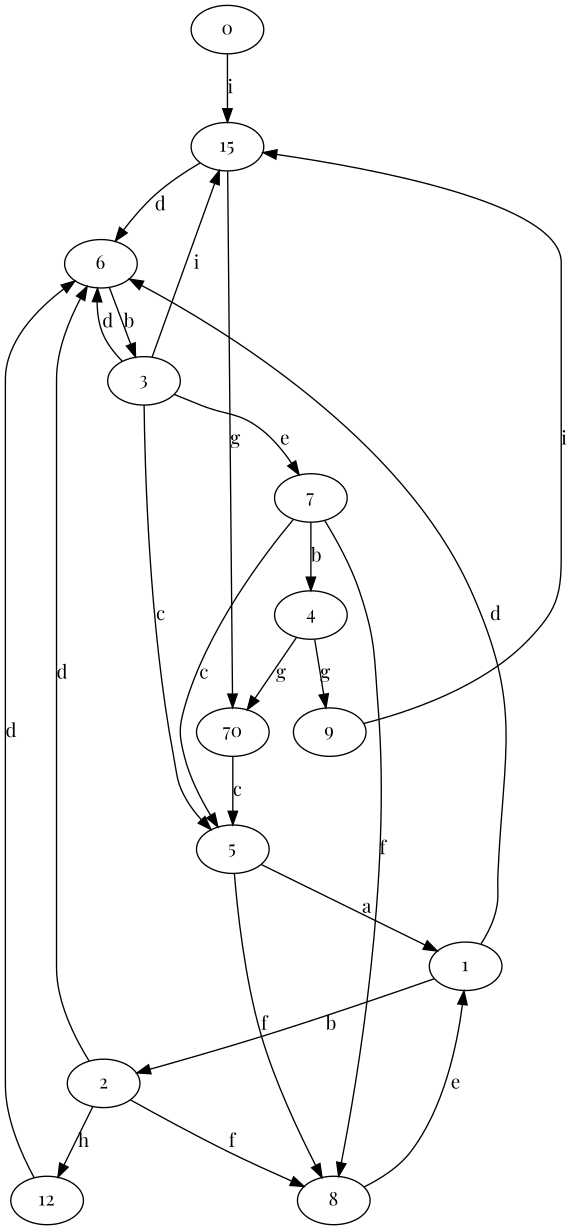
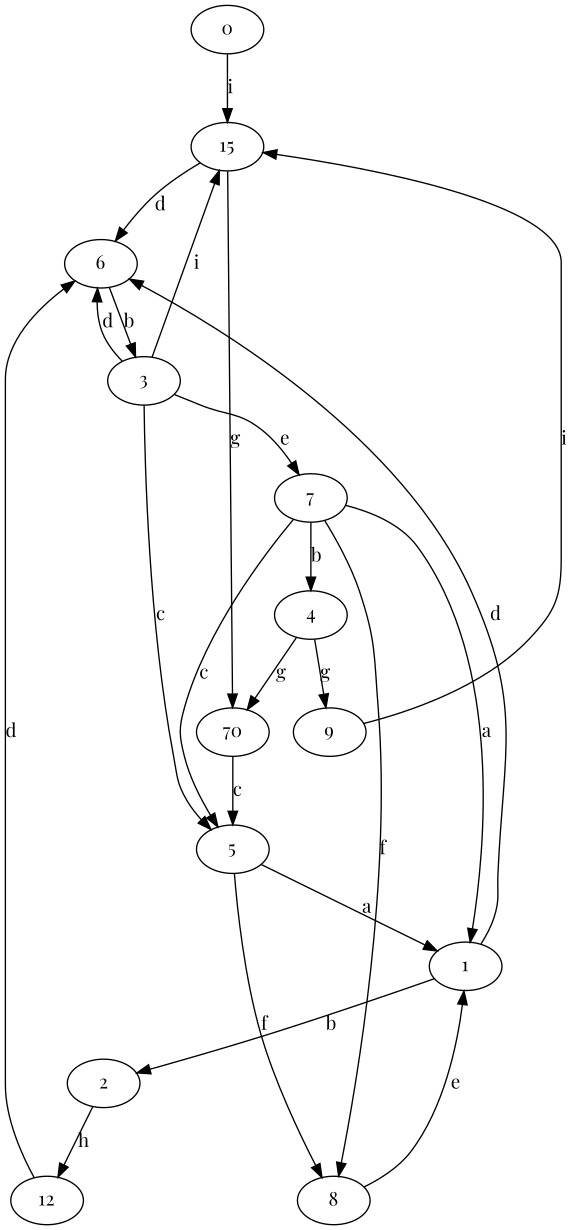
edge "2" -> "6": removed, label "d"
edge "7" -> "1": added, label "a"
edge "2" -> "8": removed, label "f"
